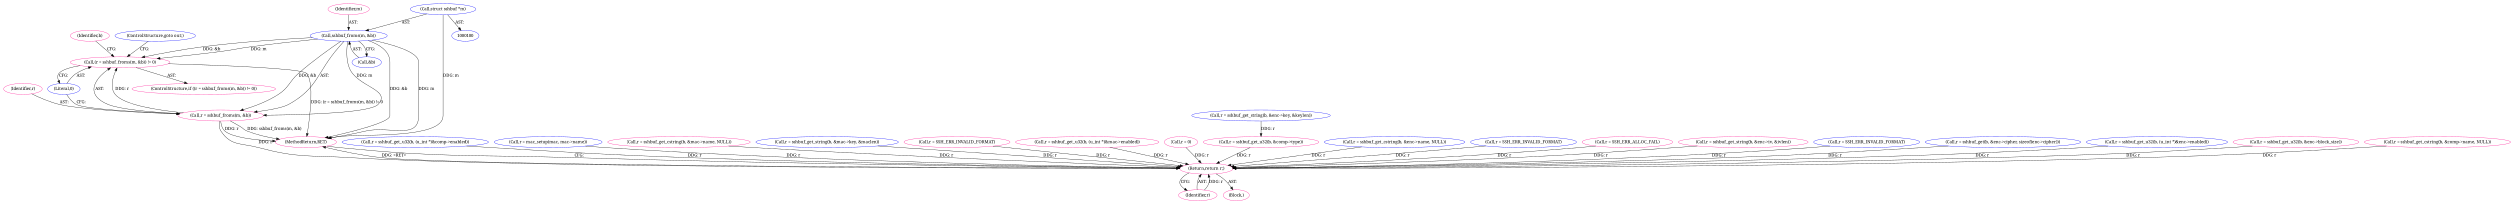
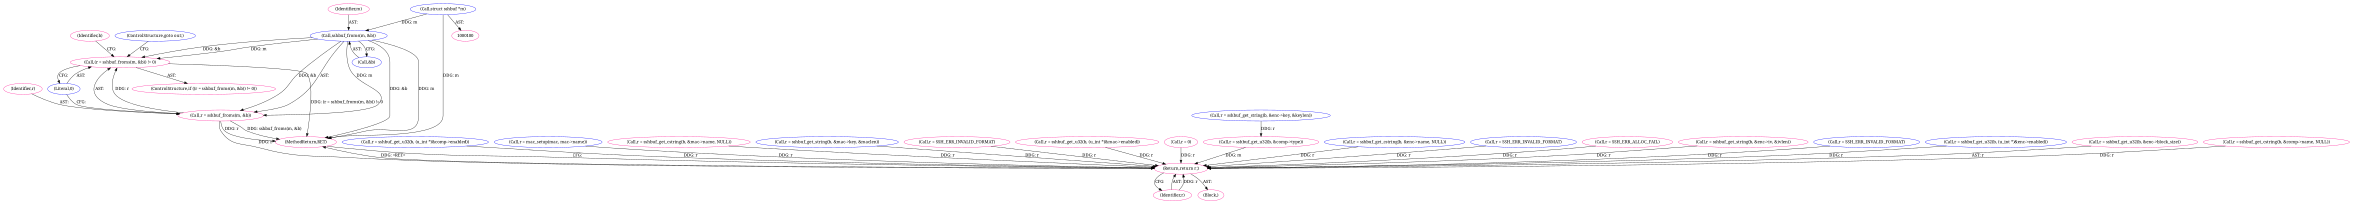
edge "(Call,struct sshbuf *m)" -> "(Call,sshbuf_froms(m, &b))": label "AST: " -> "DDG: m"
node "1000100": color blue -> deeppink
node "(Call,r = sshbuf_get(b, &enc->cipher, sizeof(enc->cipher)))": removed
edge "(Call,r = sshbuf_get_u32(b, &comp->type))" -> "(Return,return r;)": label "DDG: r" -> "DDG: m"
edge "(Call,r = sshbuf_get_u32(b, &enc->block_size))" -> "(Return,return r;)": label "DDG: r" -> "AST: r"
